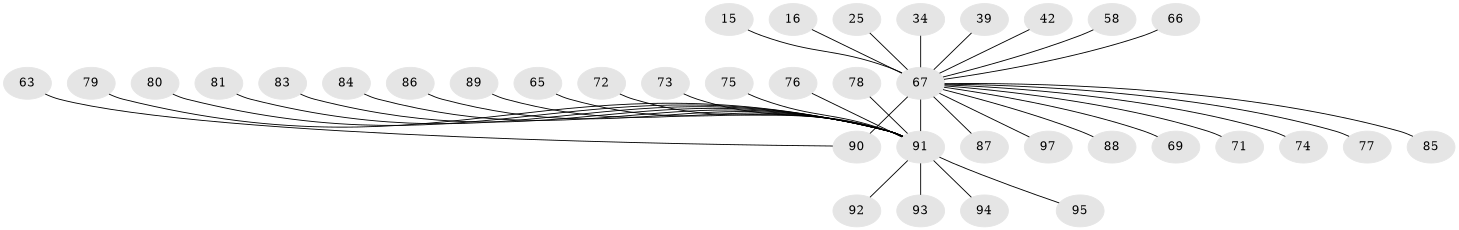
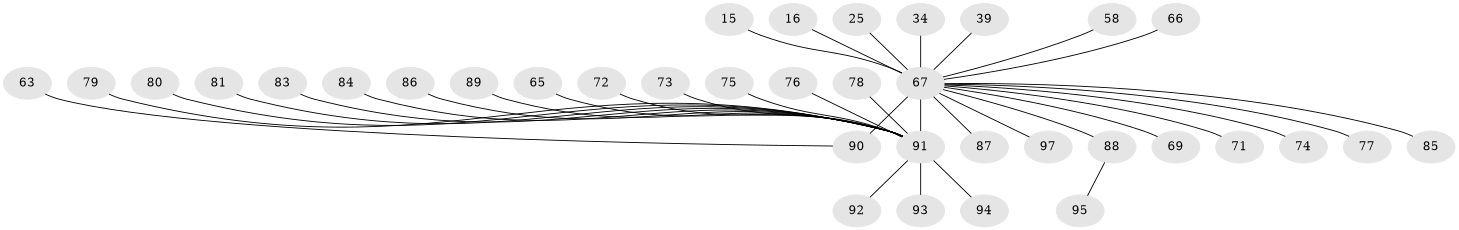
node "42": removed
edge "91" -- "95": now "88" -- "95"
